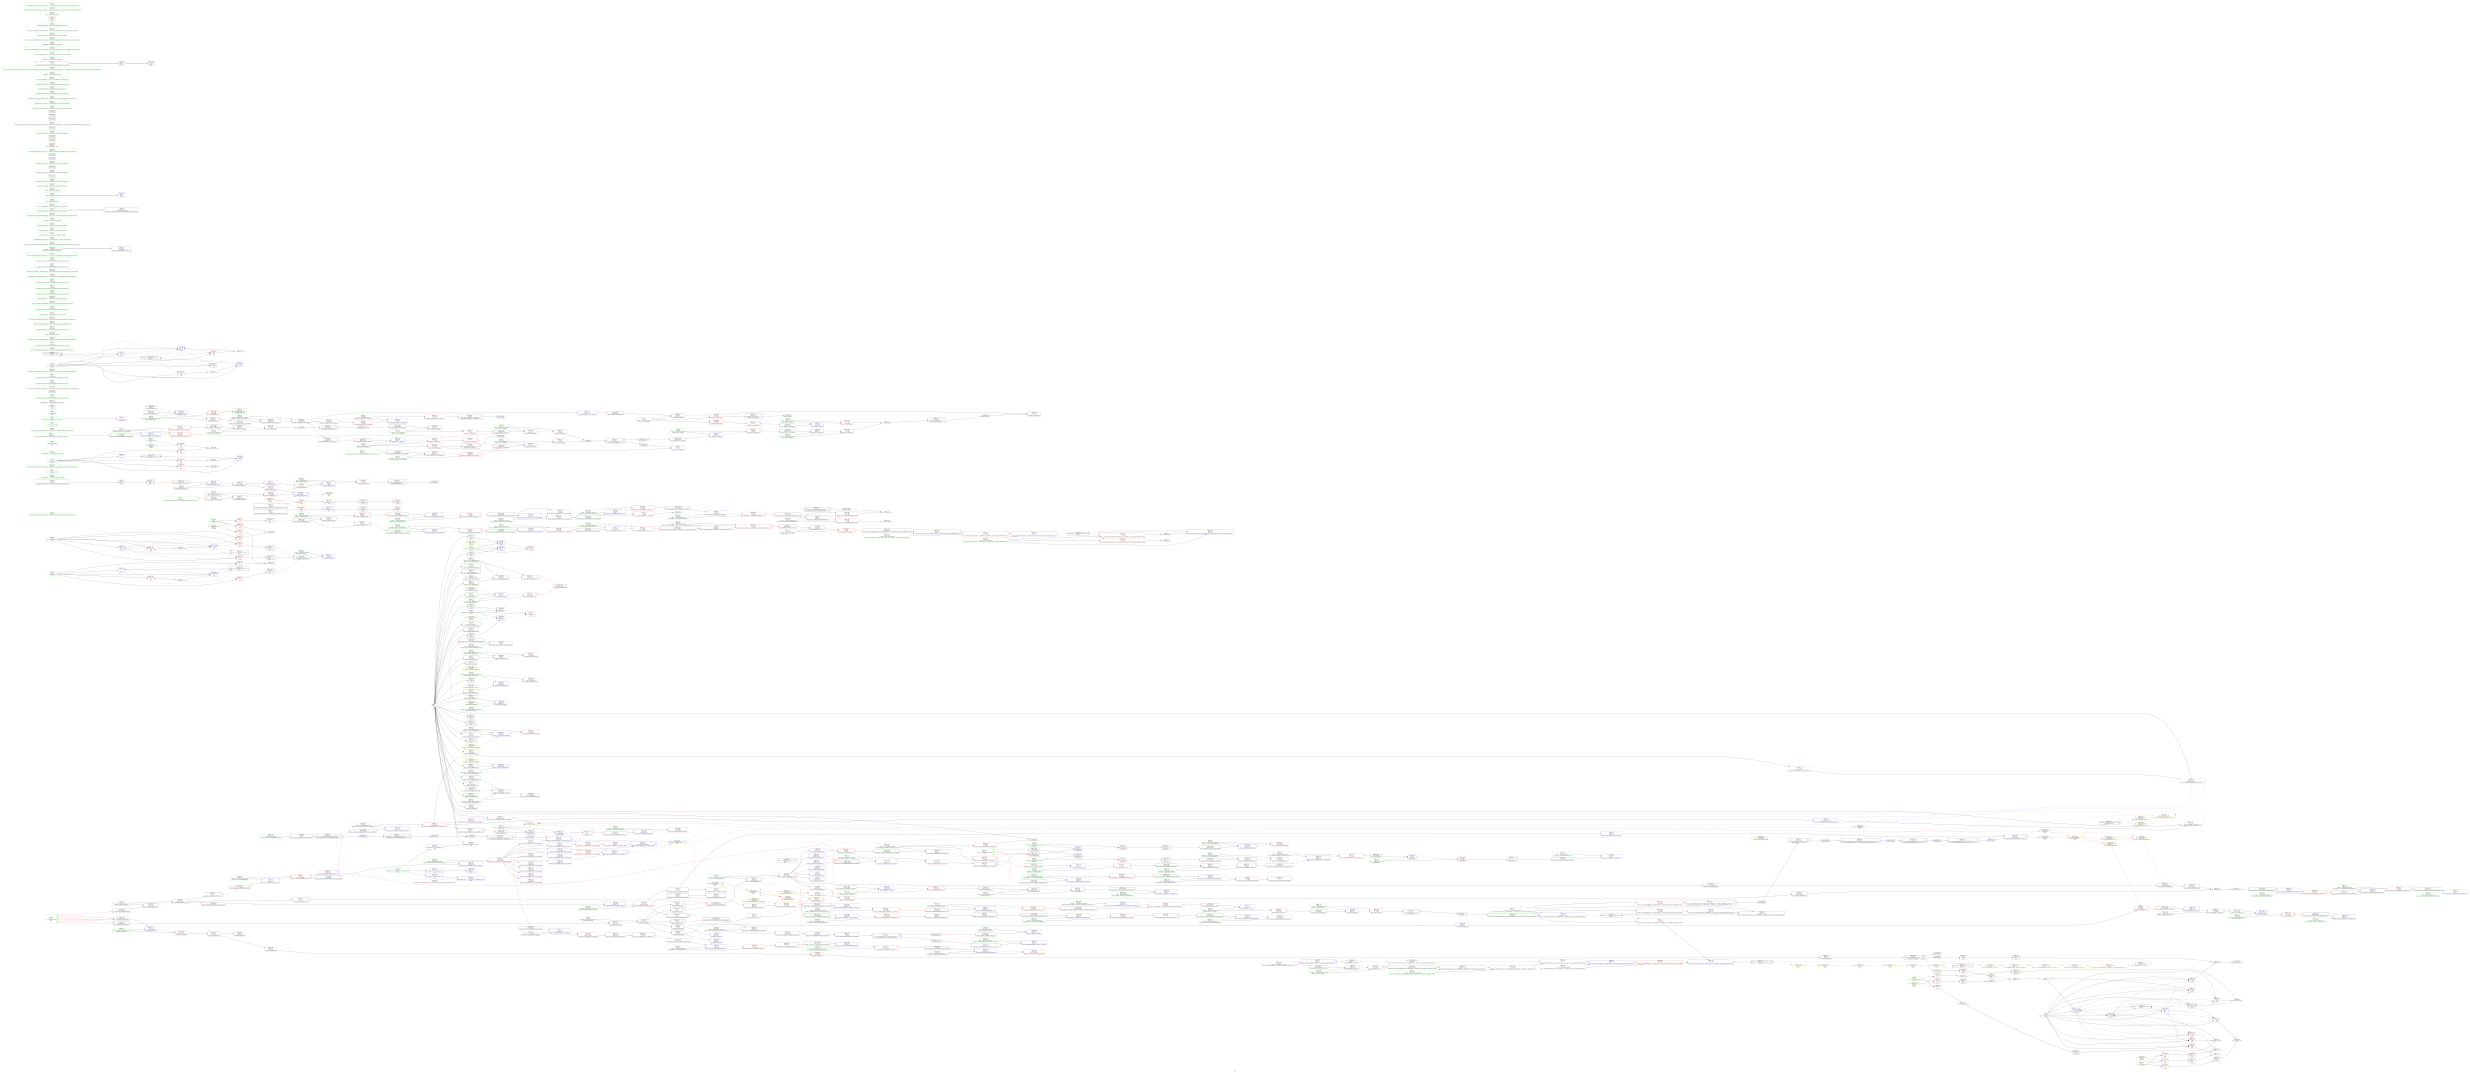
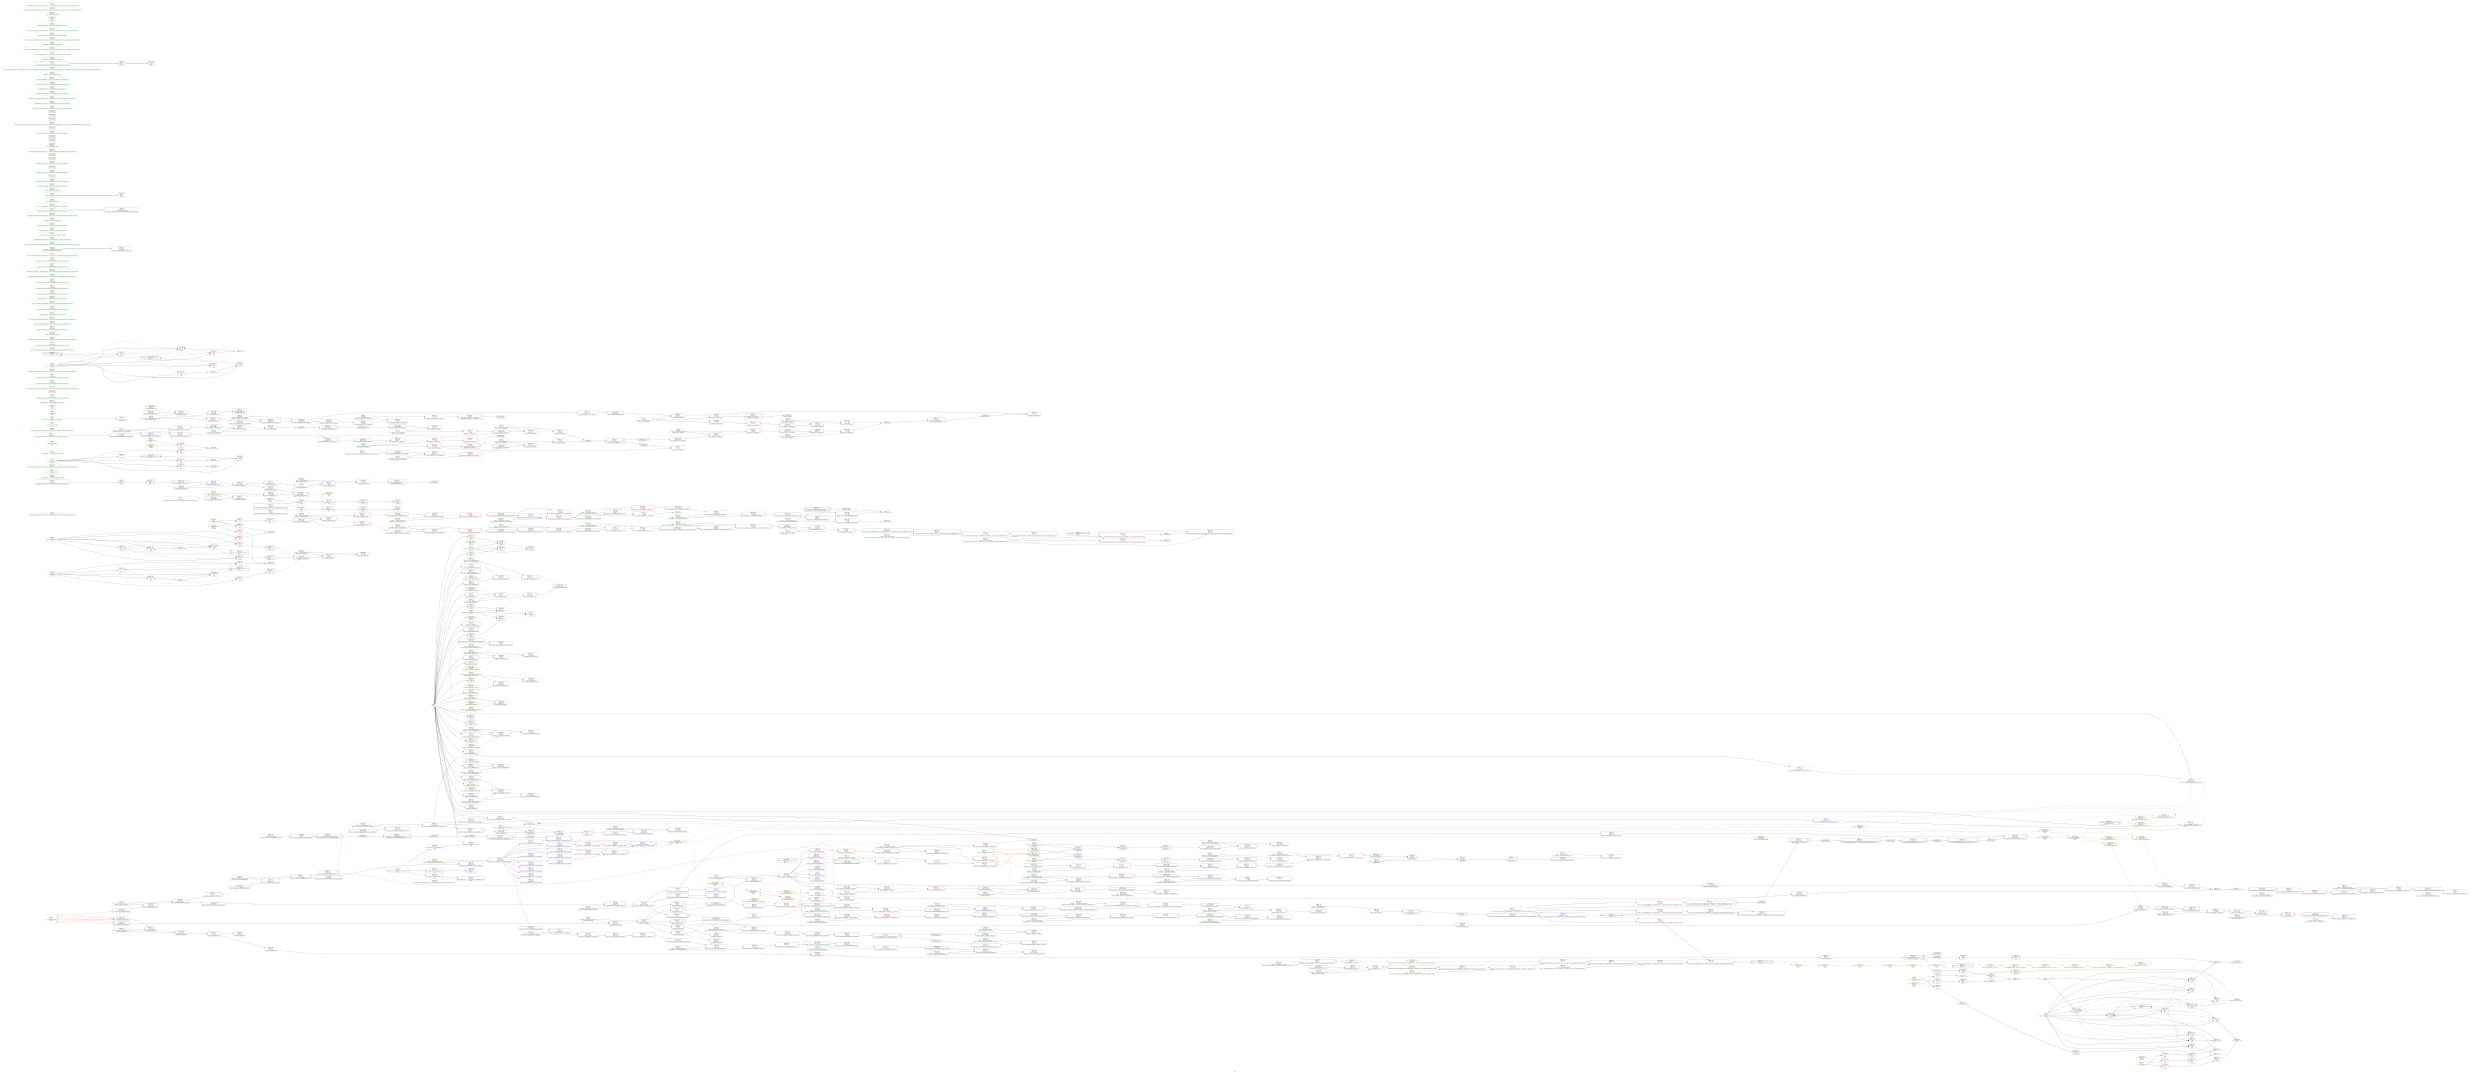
node "NodeID: 385": added
node "NodeID: 238": removed
node "NodeID: 588": removed
